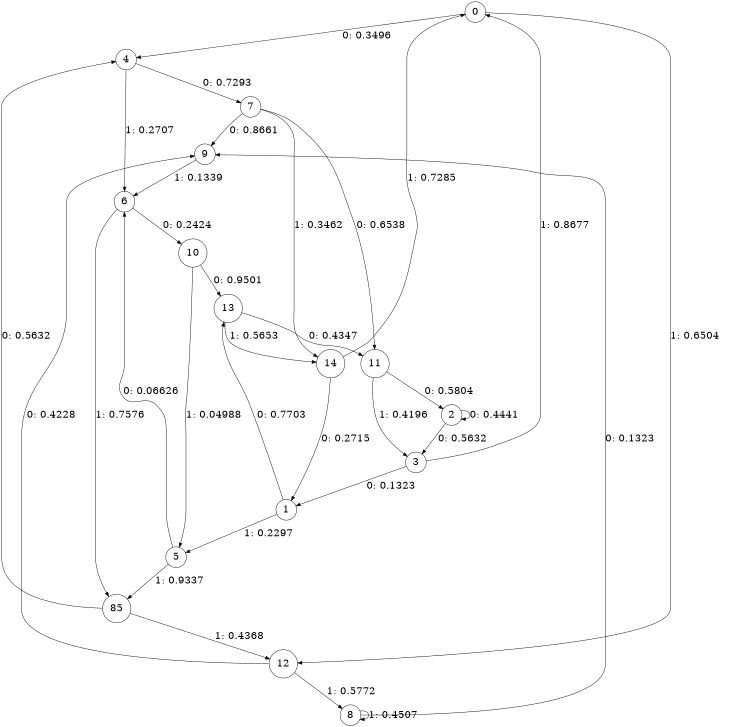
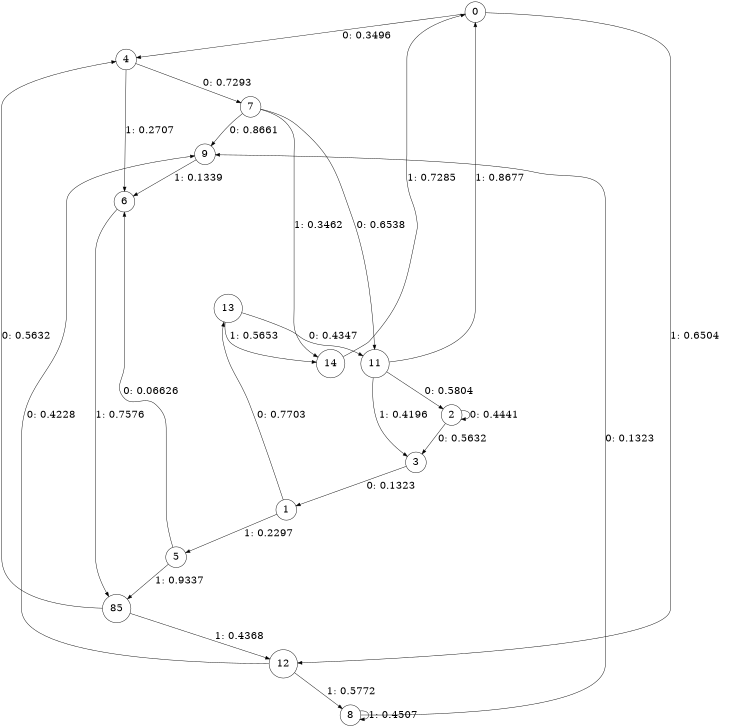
node "10": removed
edge "3" -> "0": now "11" -> "0"
edge "14" -> "1": removed, label "0: 0.2715"
